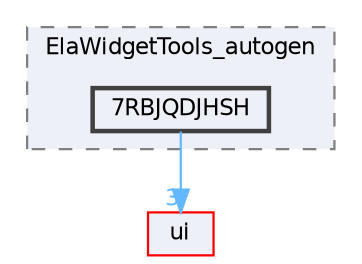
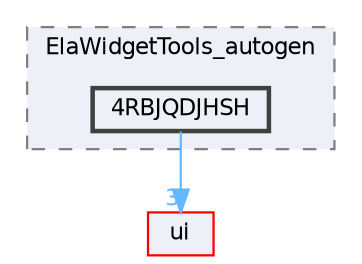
node "7RBJQDJHSH": label "7RBJQDJHSH" -> "4RBJQDJHSH"
